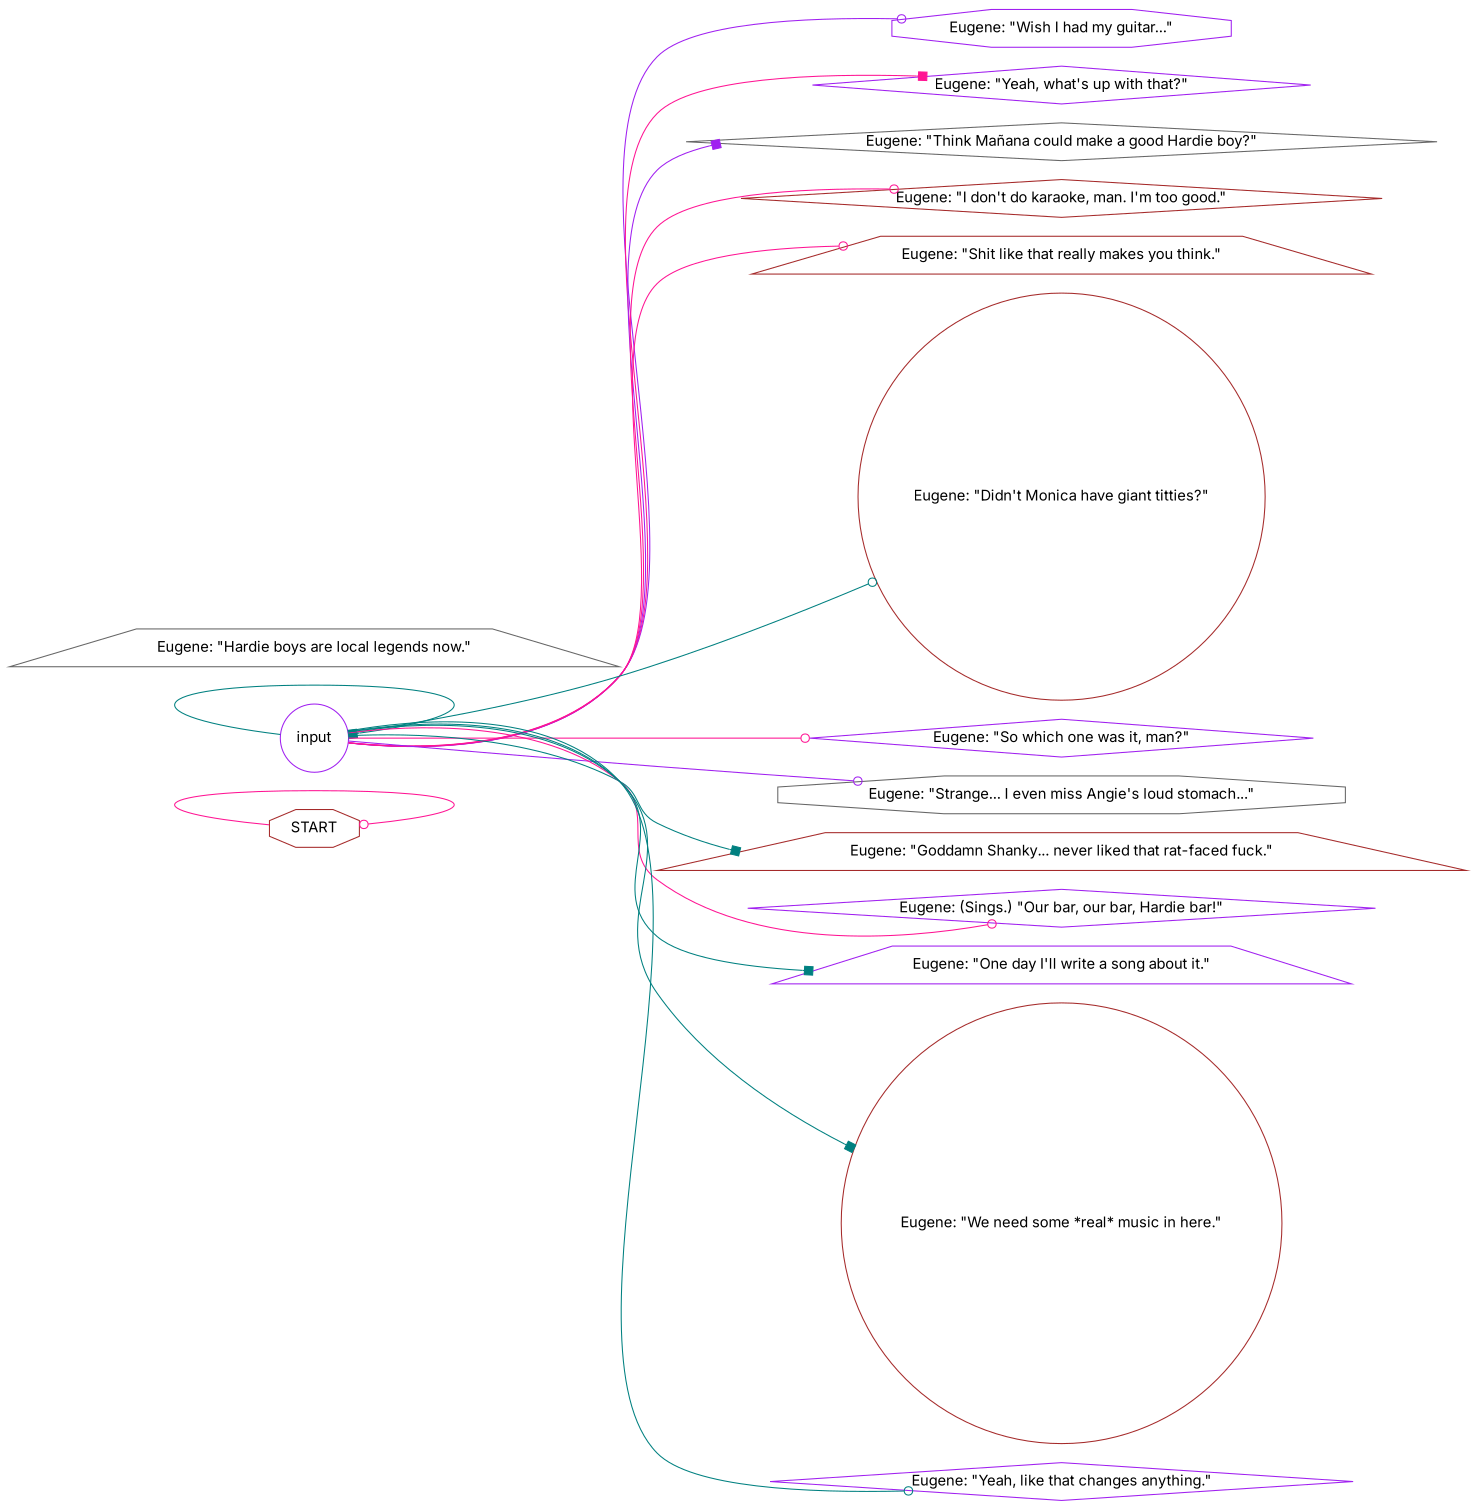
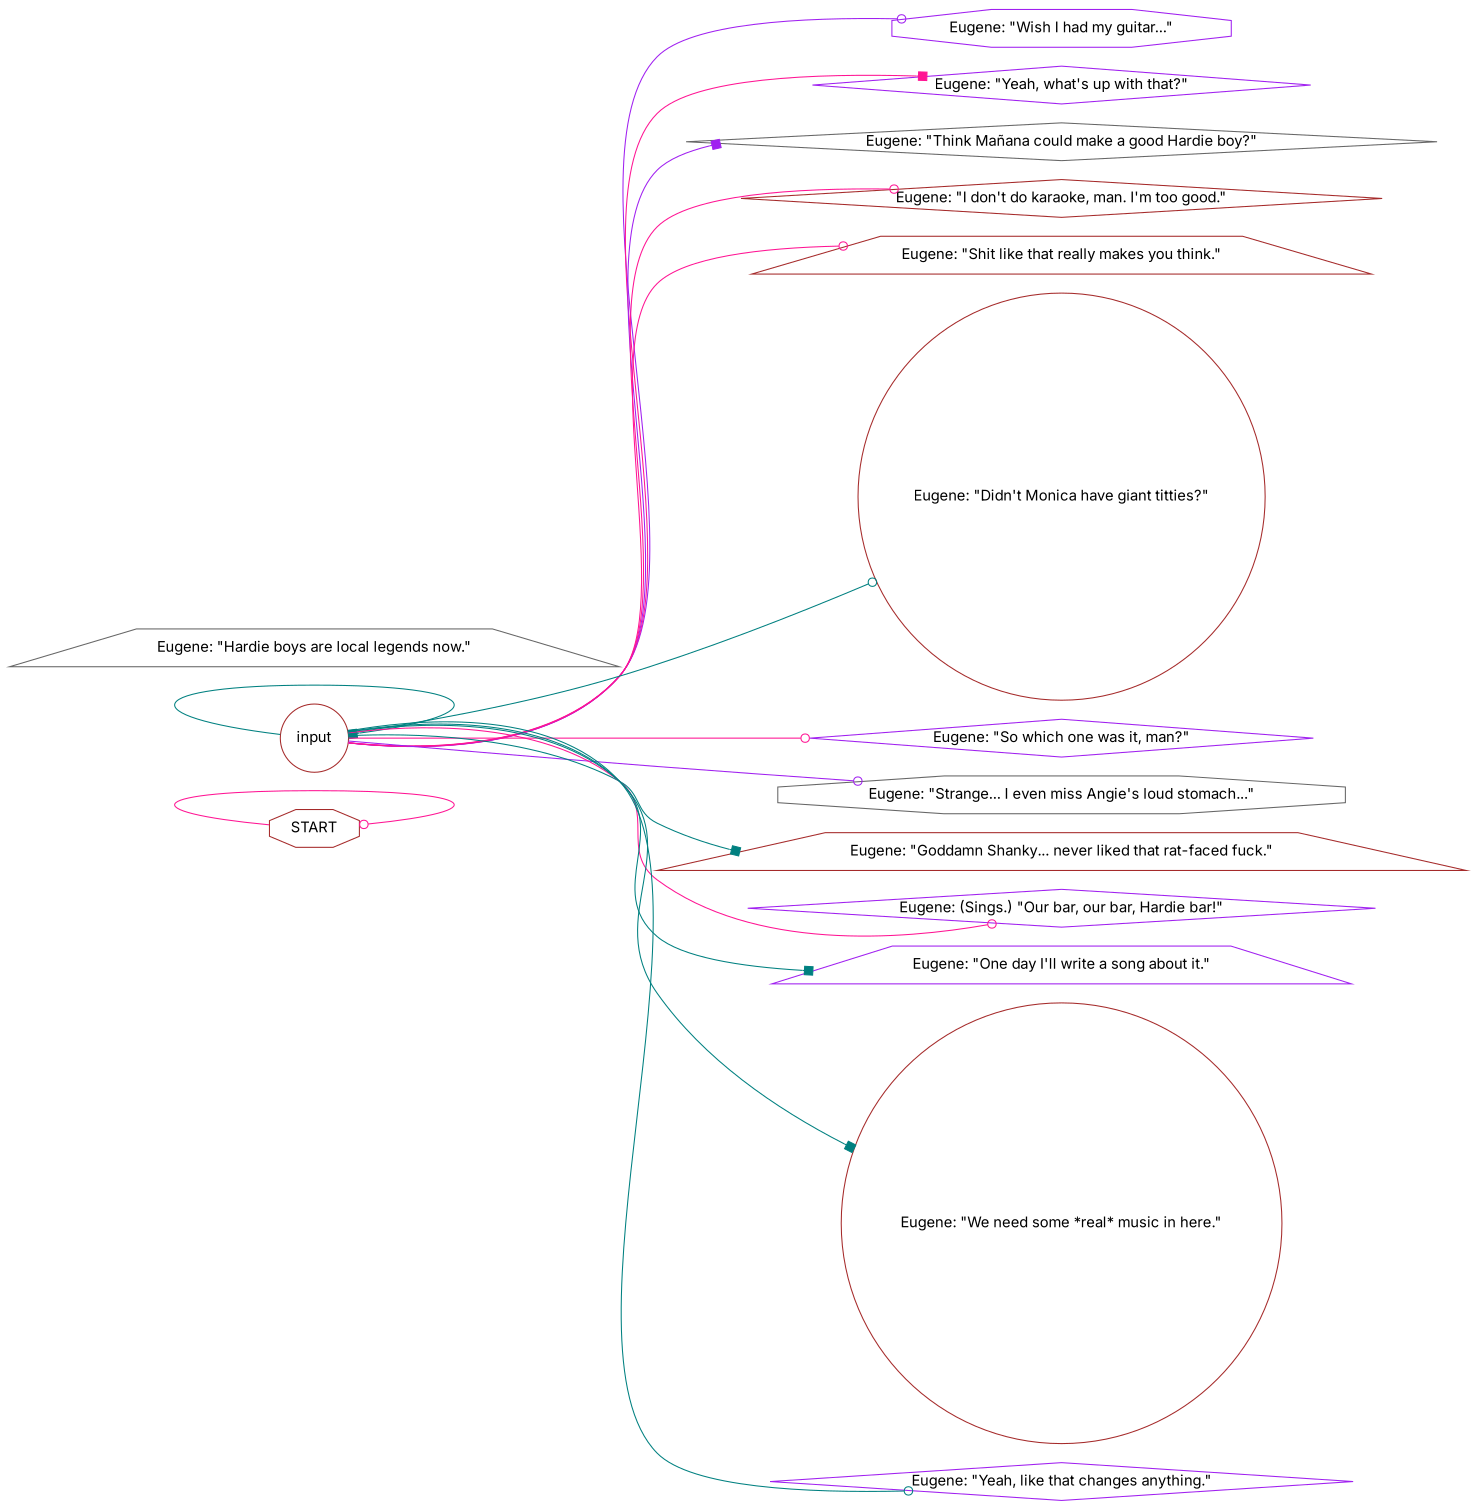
node "input": color purple -> brown
